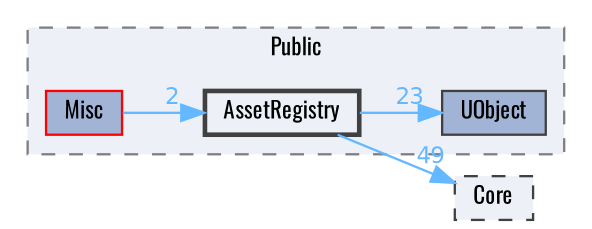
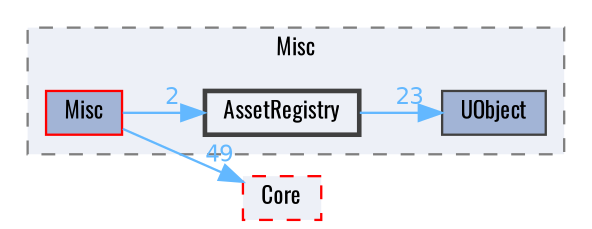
cluster "Public": label "Public" -> "Misc"
edge "AssetRegistry" -> "Core": now "Misc" -> "Core"
node "Core": color grey25 -> red
